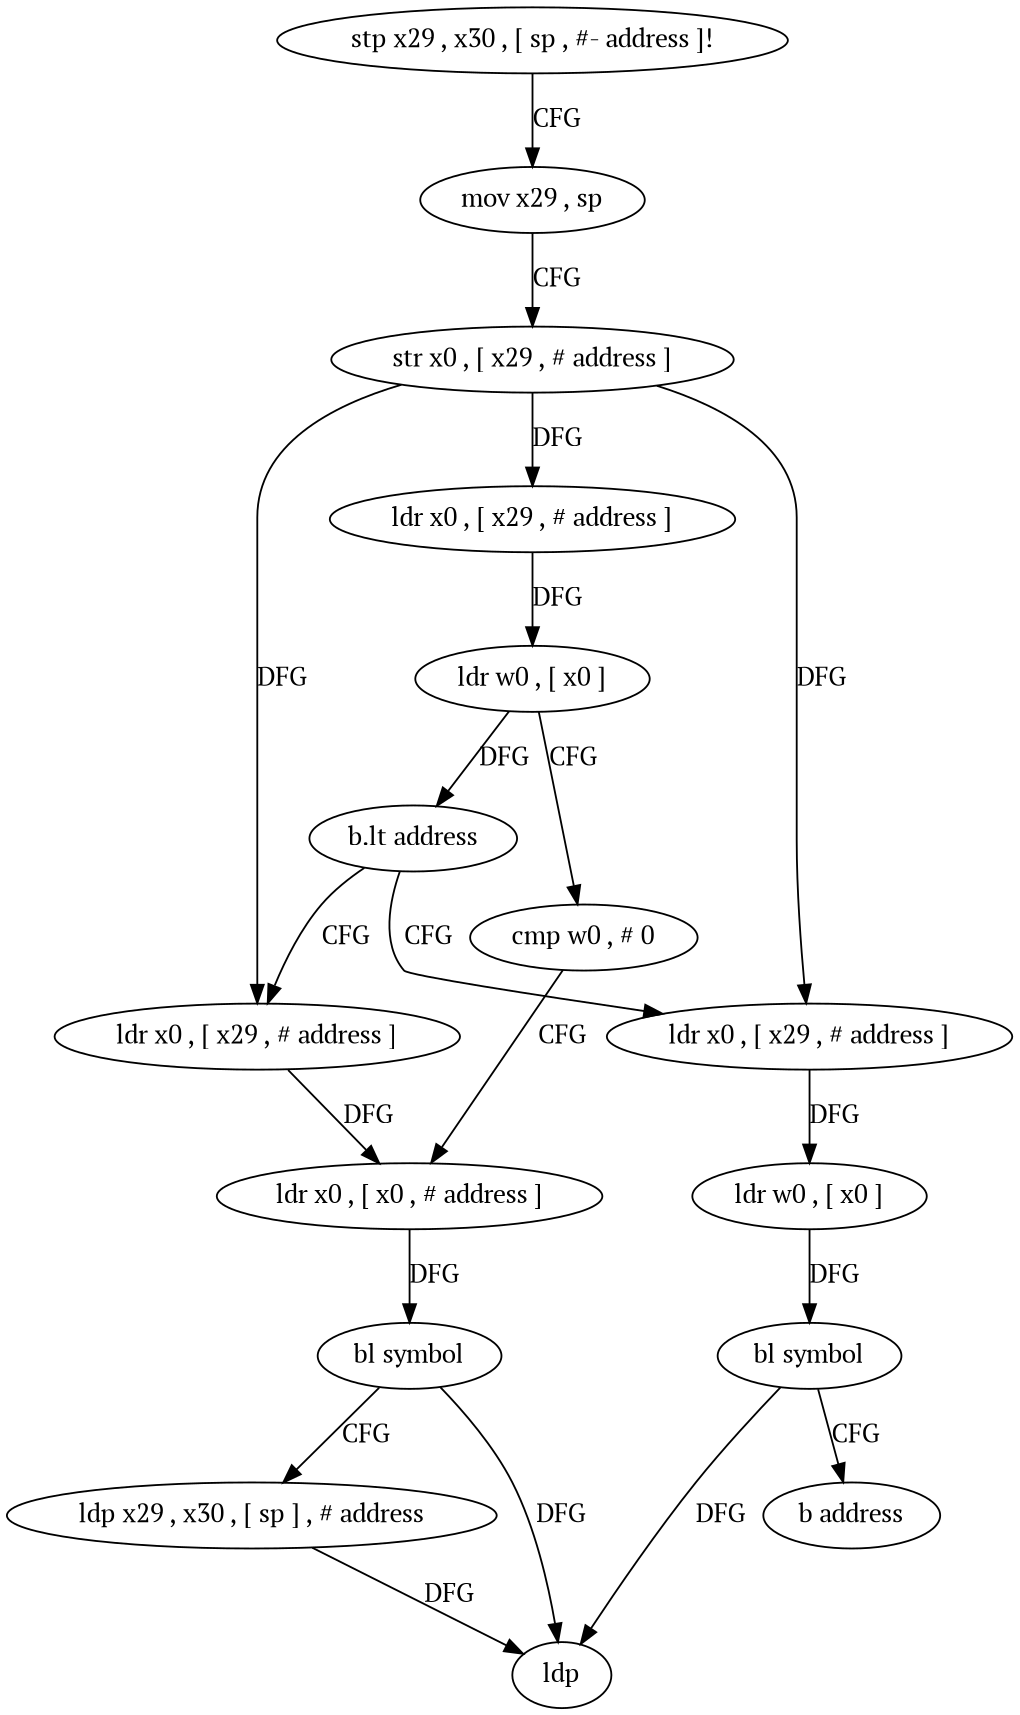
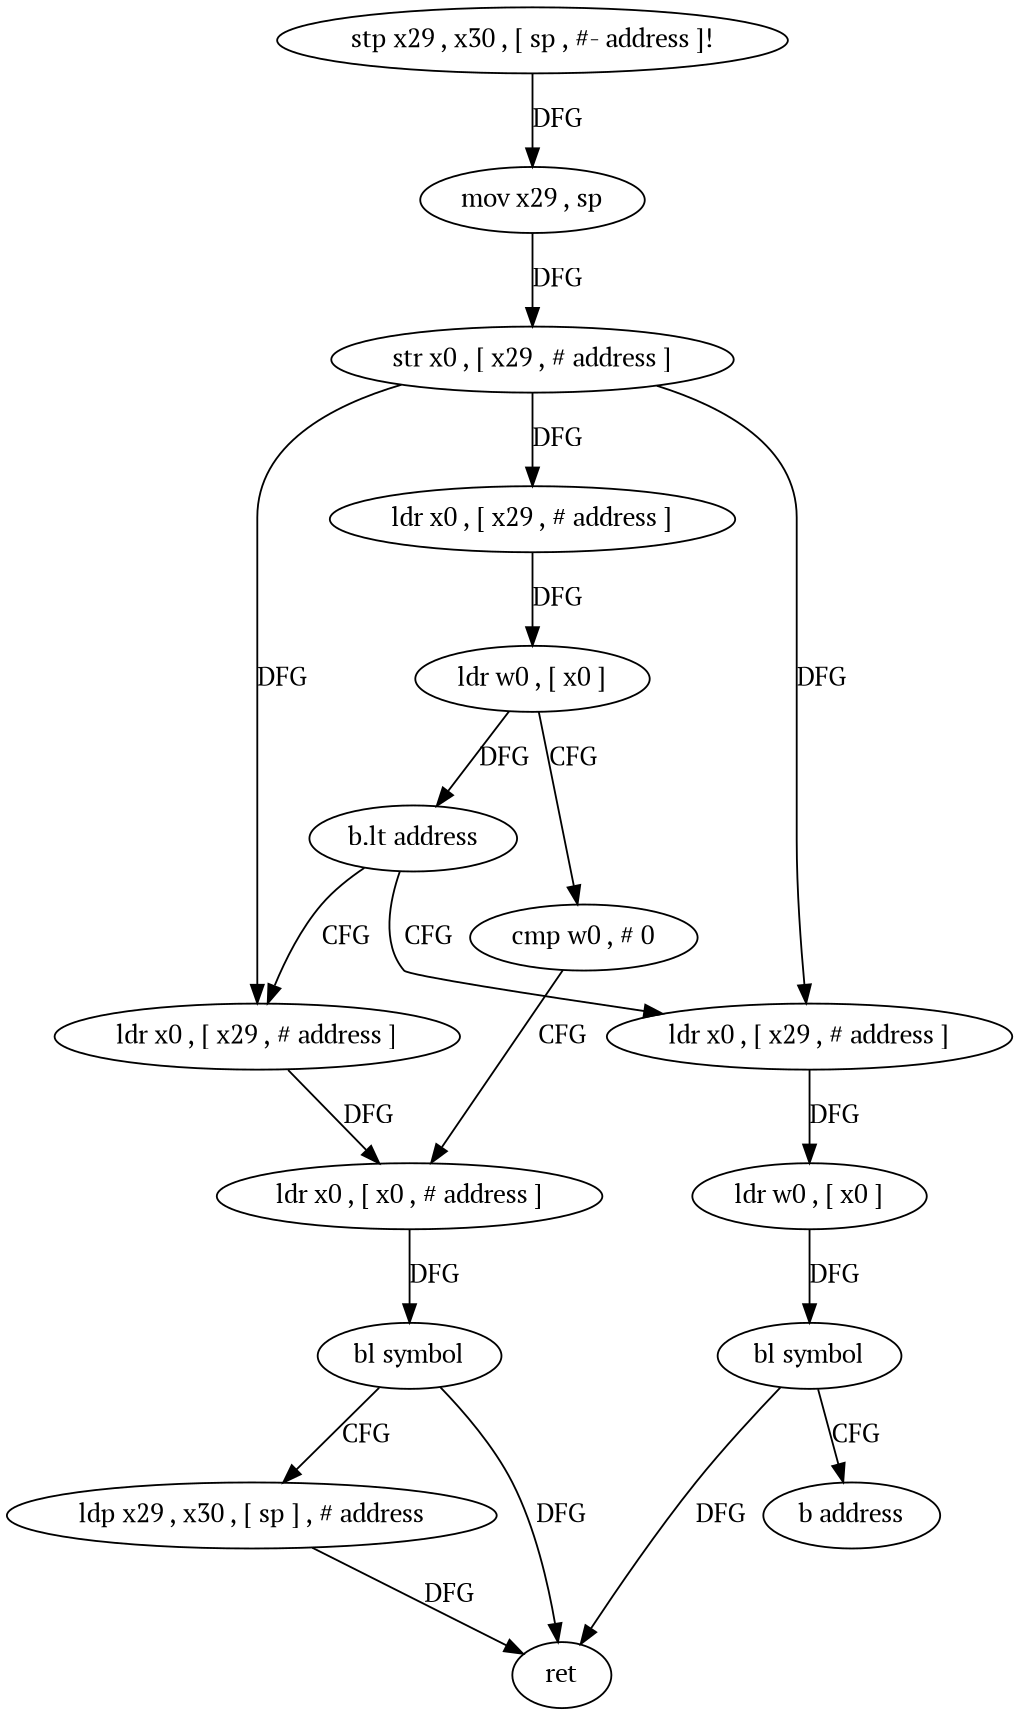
edge "stp x29 , x30 , [ sp , #- address ]!" -> "mov x29 , sp": label "CFG" -> "DFG"
edge "mov x29 , sp" -> "str x0 , [ x29 , # address ]": label "CFG" -> "DFG"
node "ldp": label "ldp" -> "ret"
